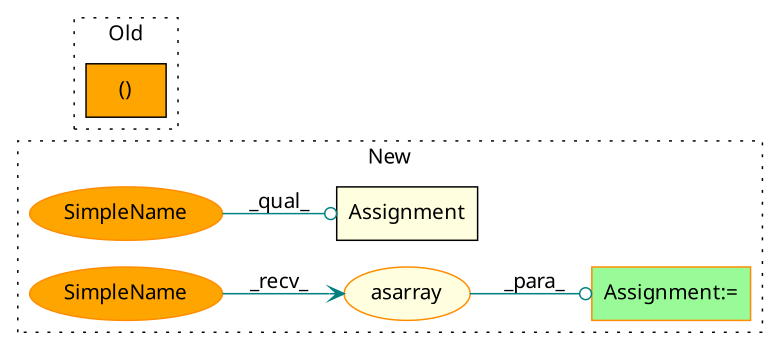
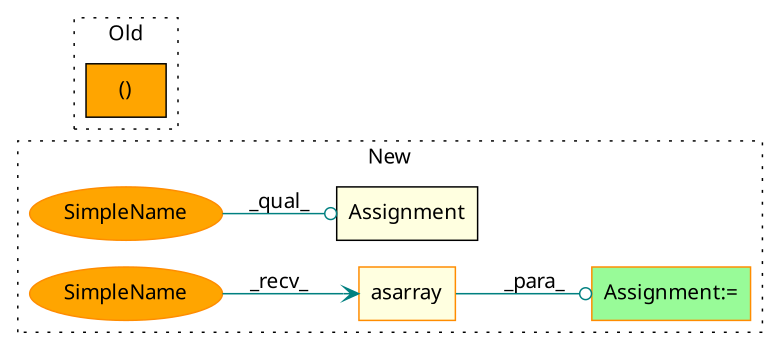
node "asarray": shape ellipse -> box
